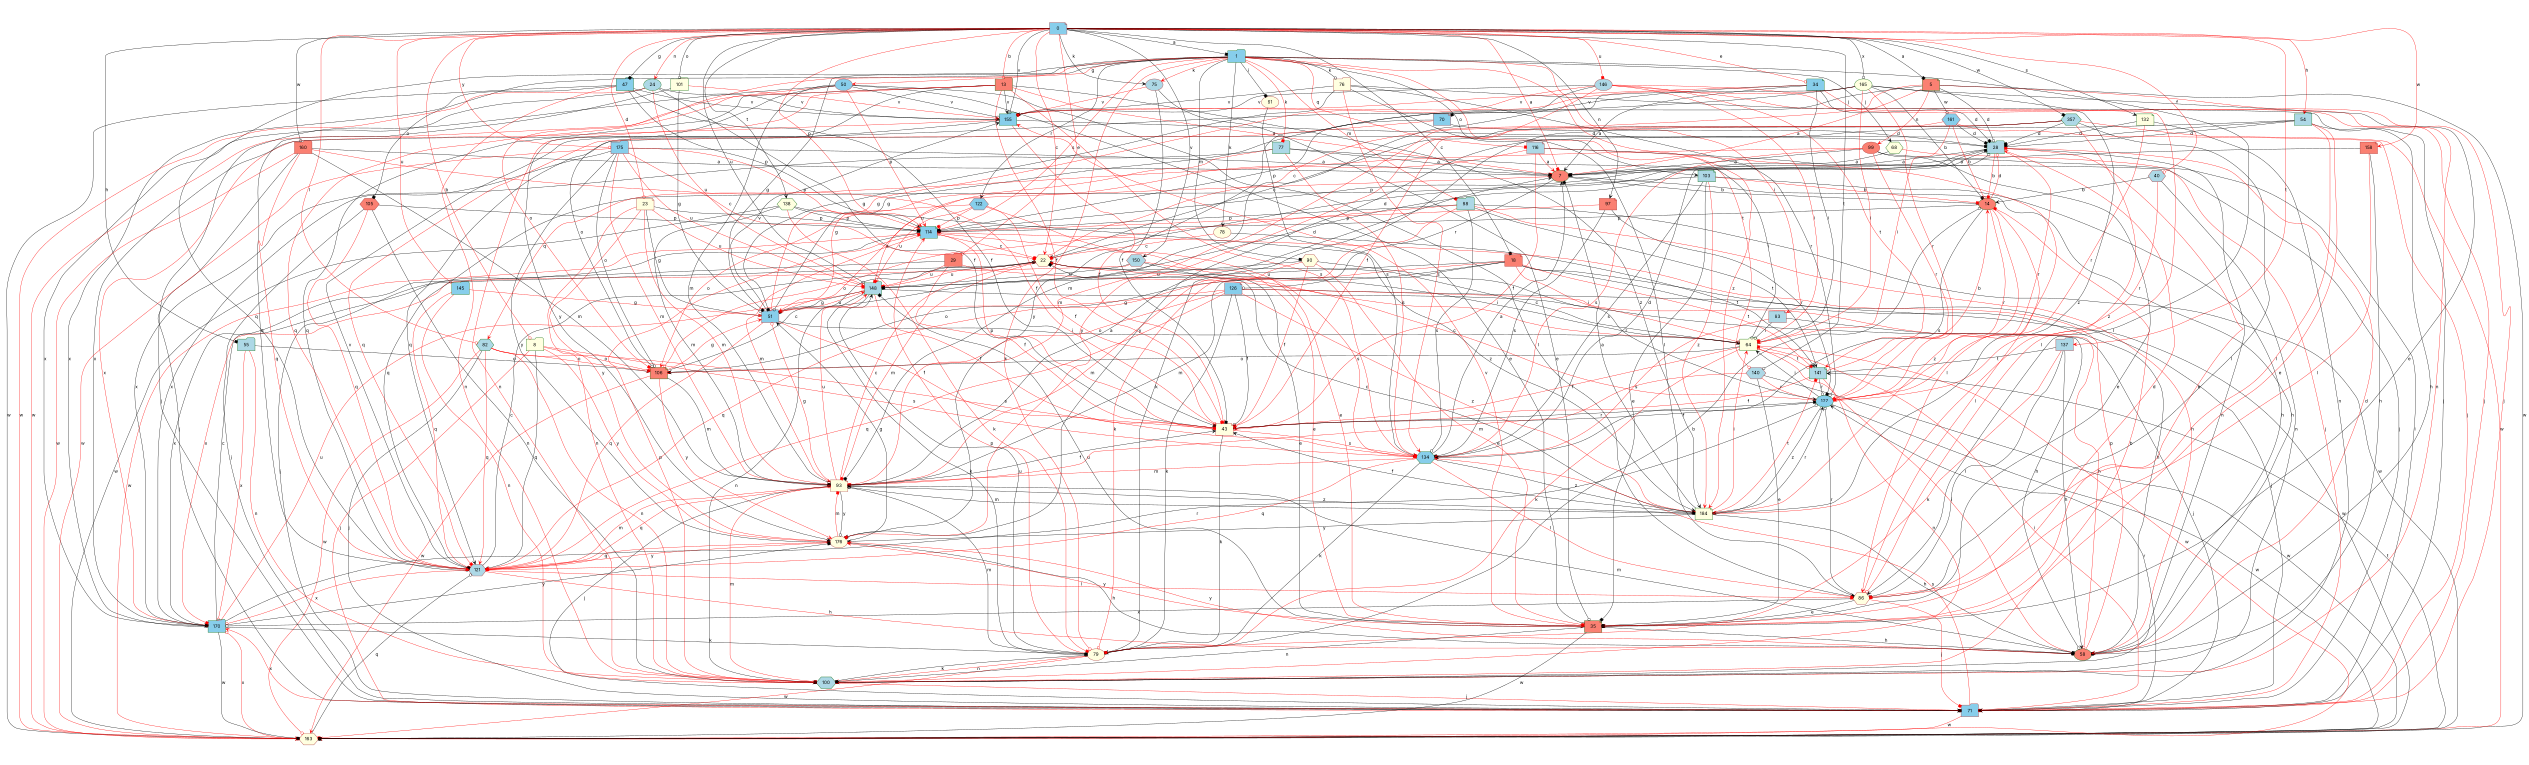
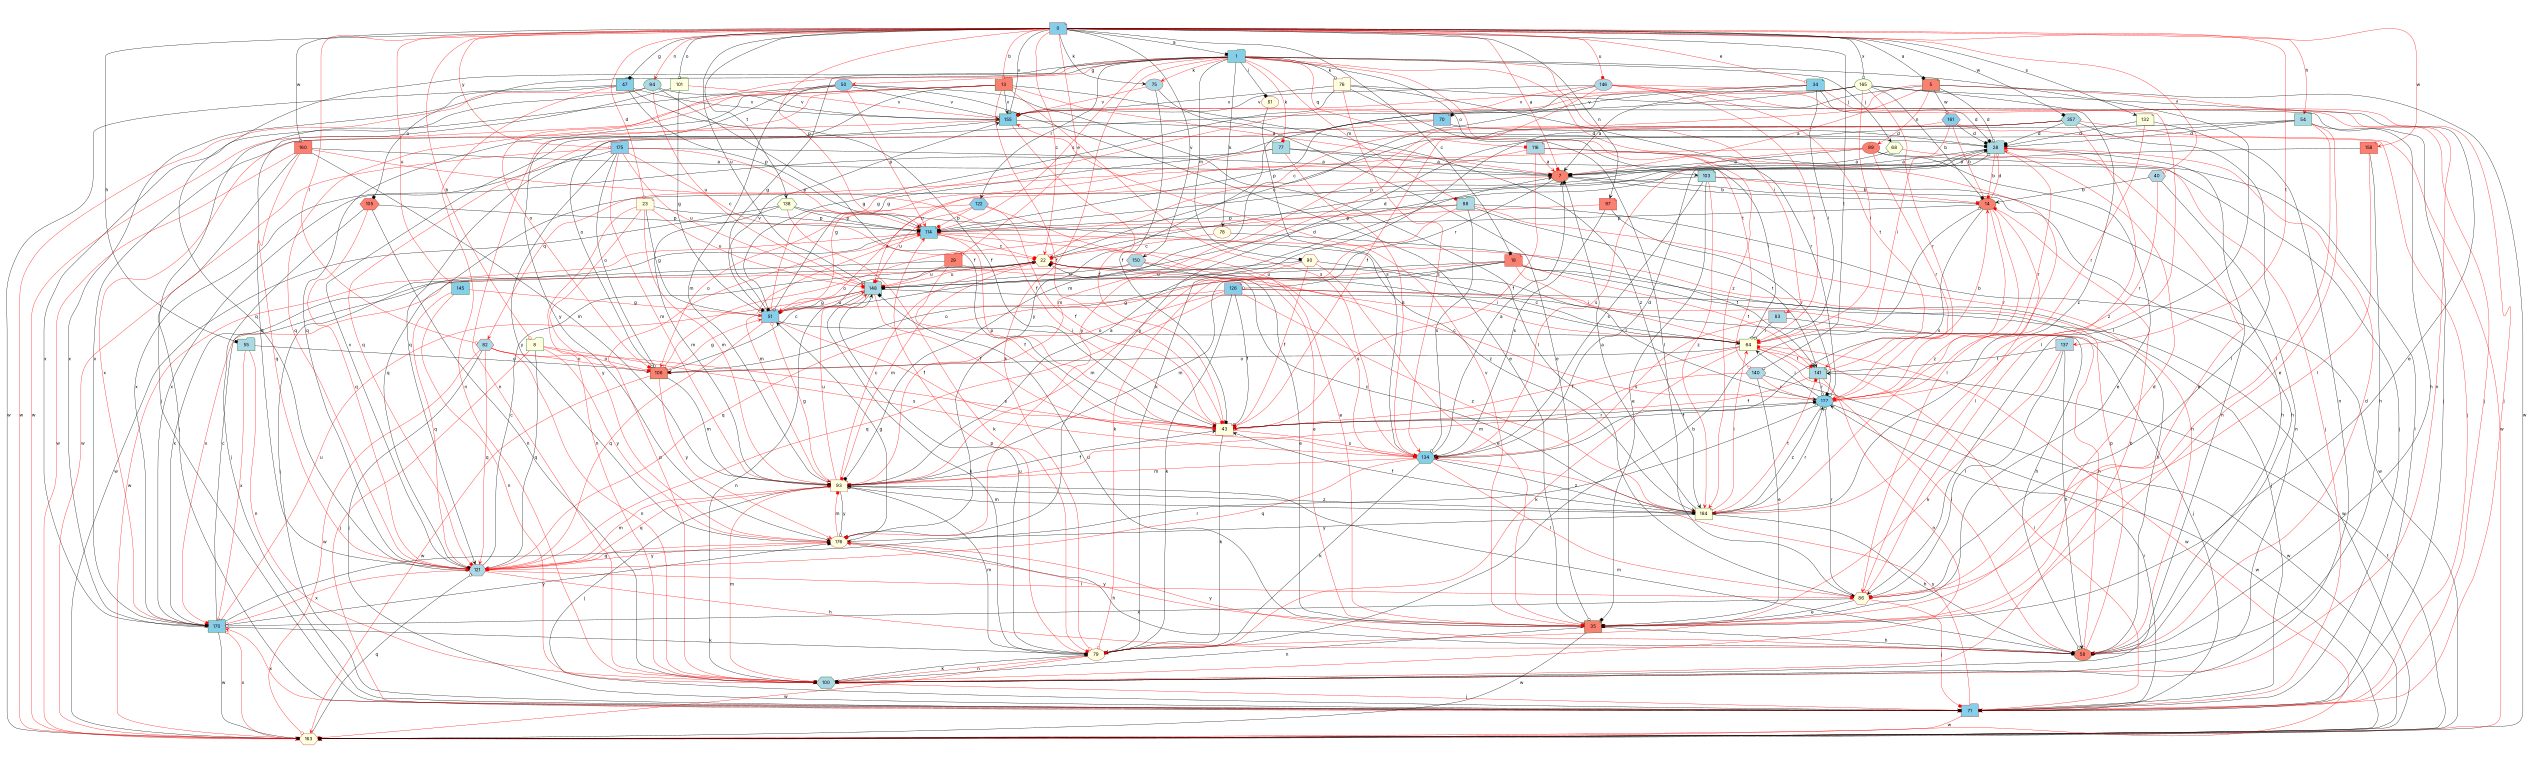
node "24": label "24" -> "94"
node "82": color darkgreen -> brown
